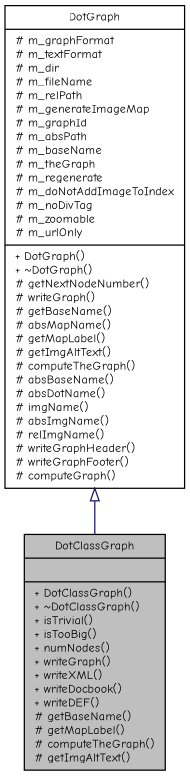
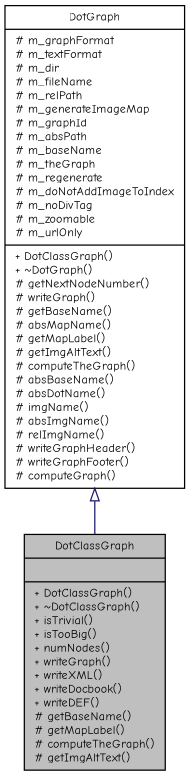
node "DotGraph": text "+ DotGraph()" -> "+ DotClassGraph()"
